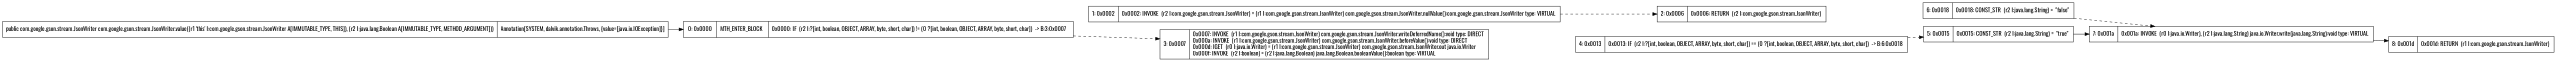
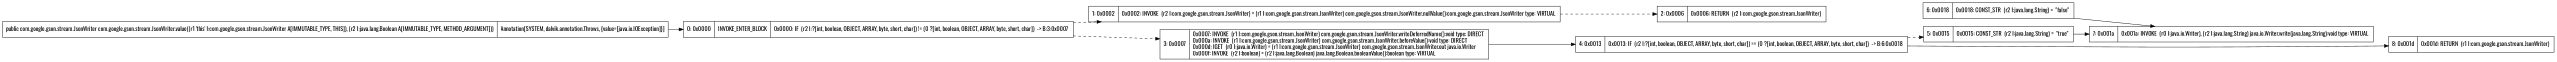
edge "0: 0x0000" -> "1: 0x0002": added
edge "6: 0x0018" -> "7: 0x001a": style dashed -> solid
node "0: 0x0000": text "MTH_ENTER_BLOCK" -> "INVOKE_ENTER_BLOCK"
edge "7: 0x001a" -> "8: 0x001d": now "4: 0x0013" -> "8: 0x001d"
edge "3: 0x0007" -> "4: 0x0013": added
